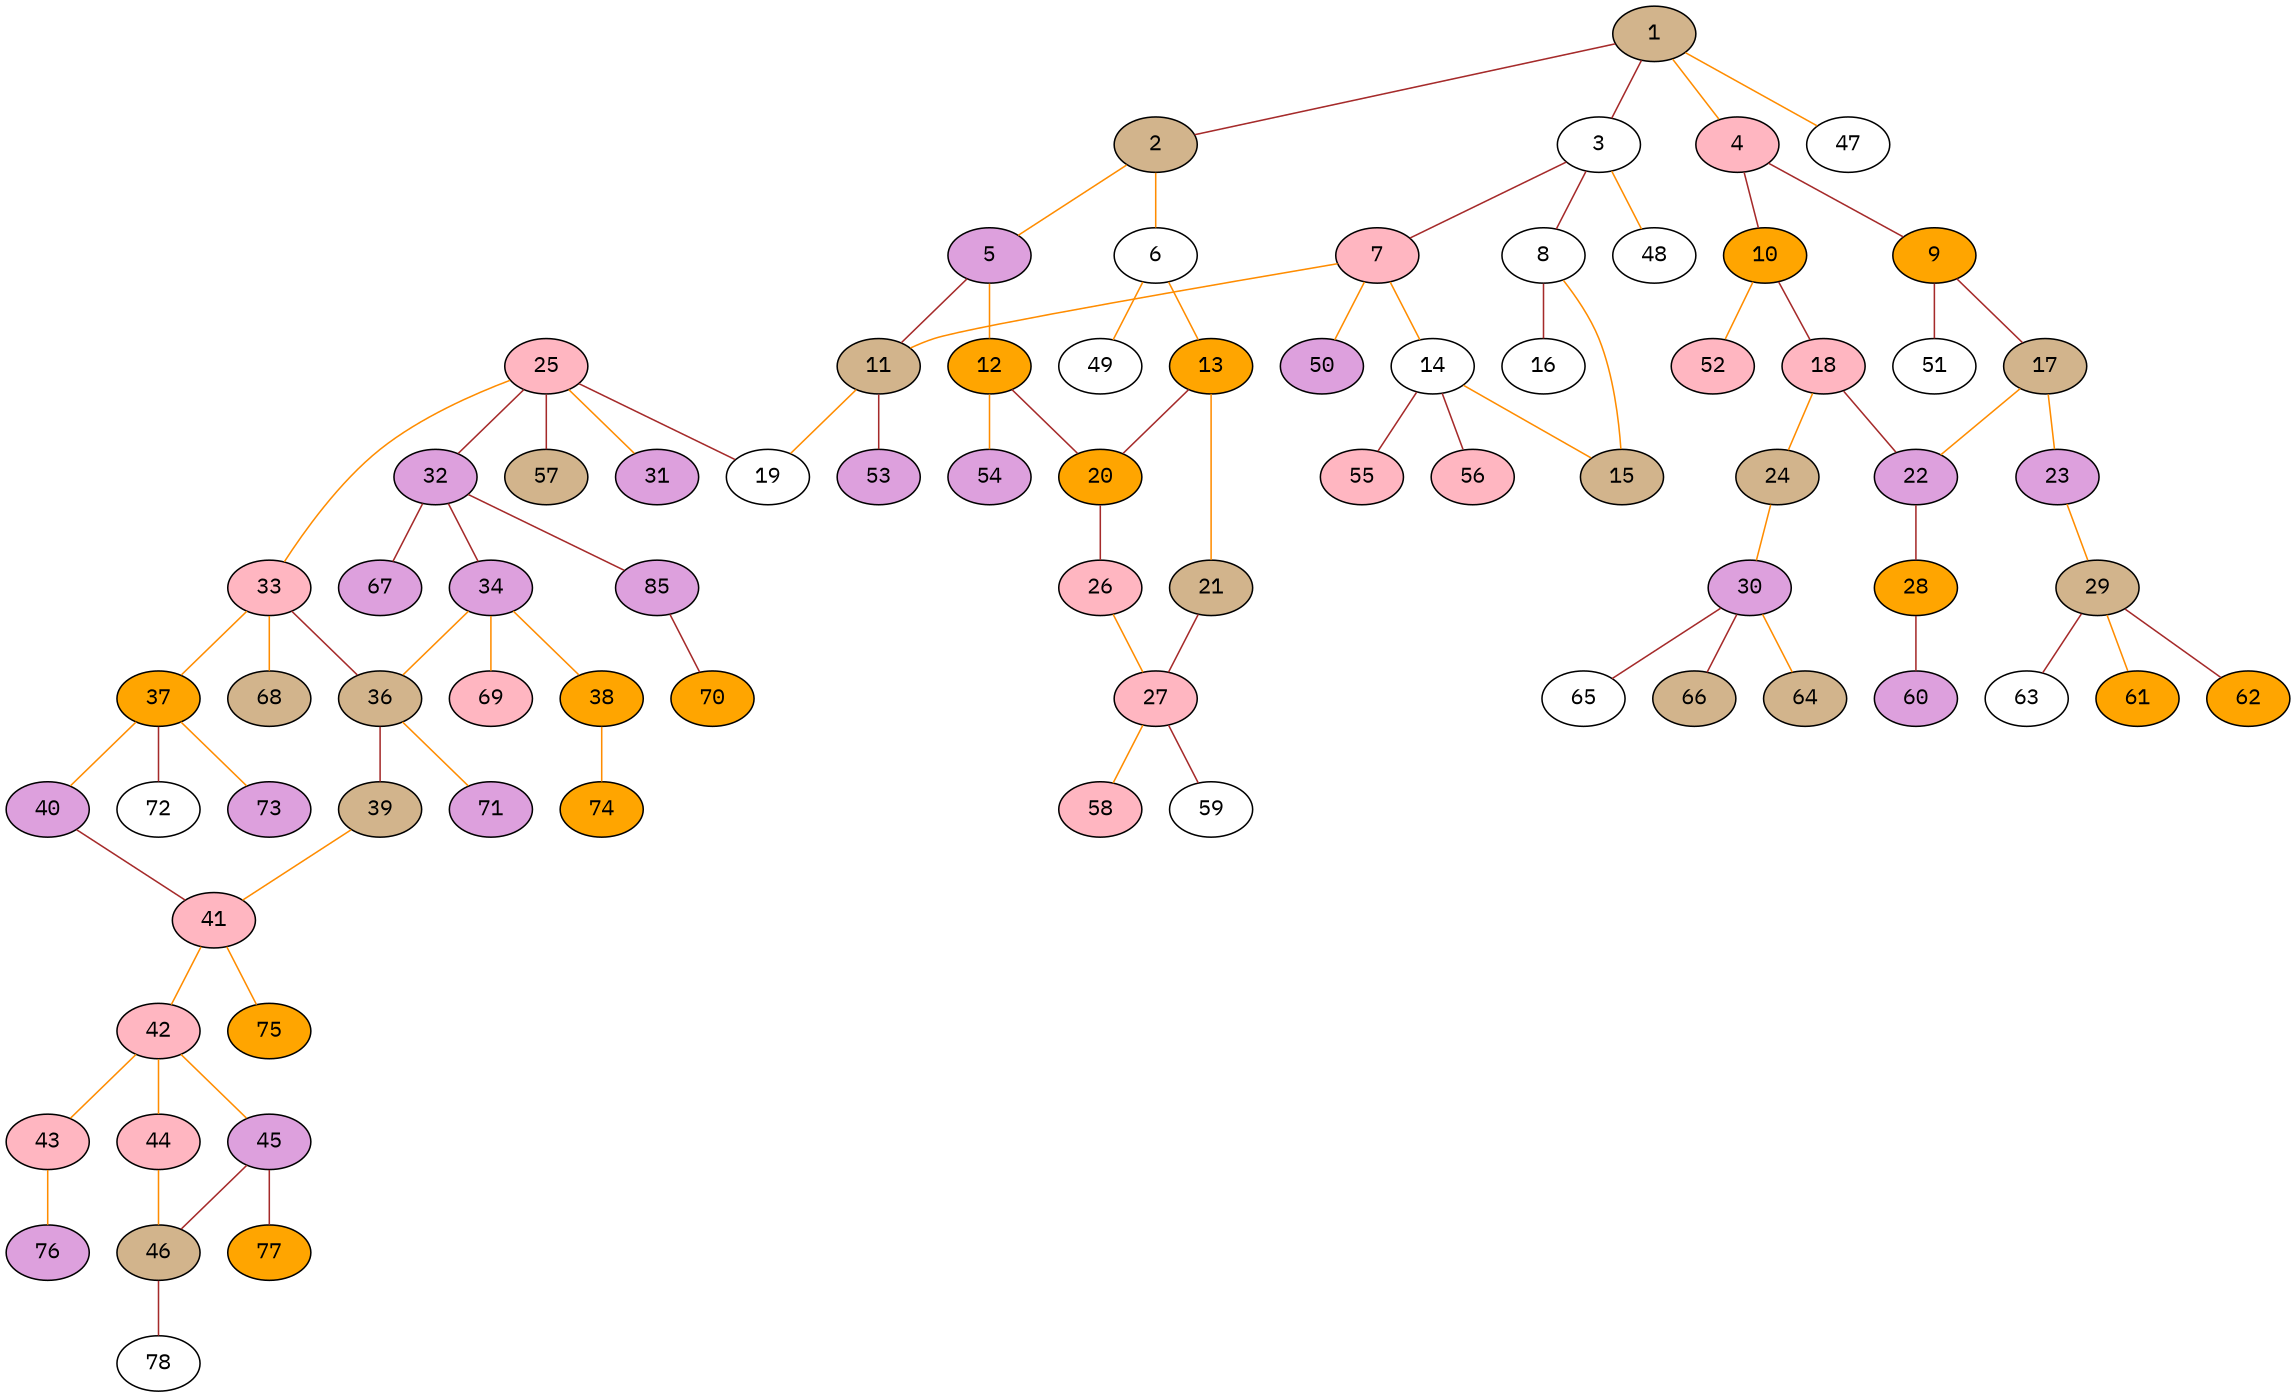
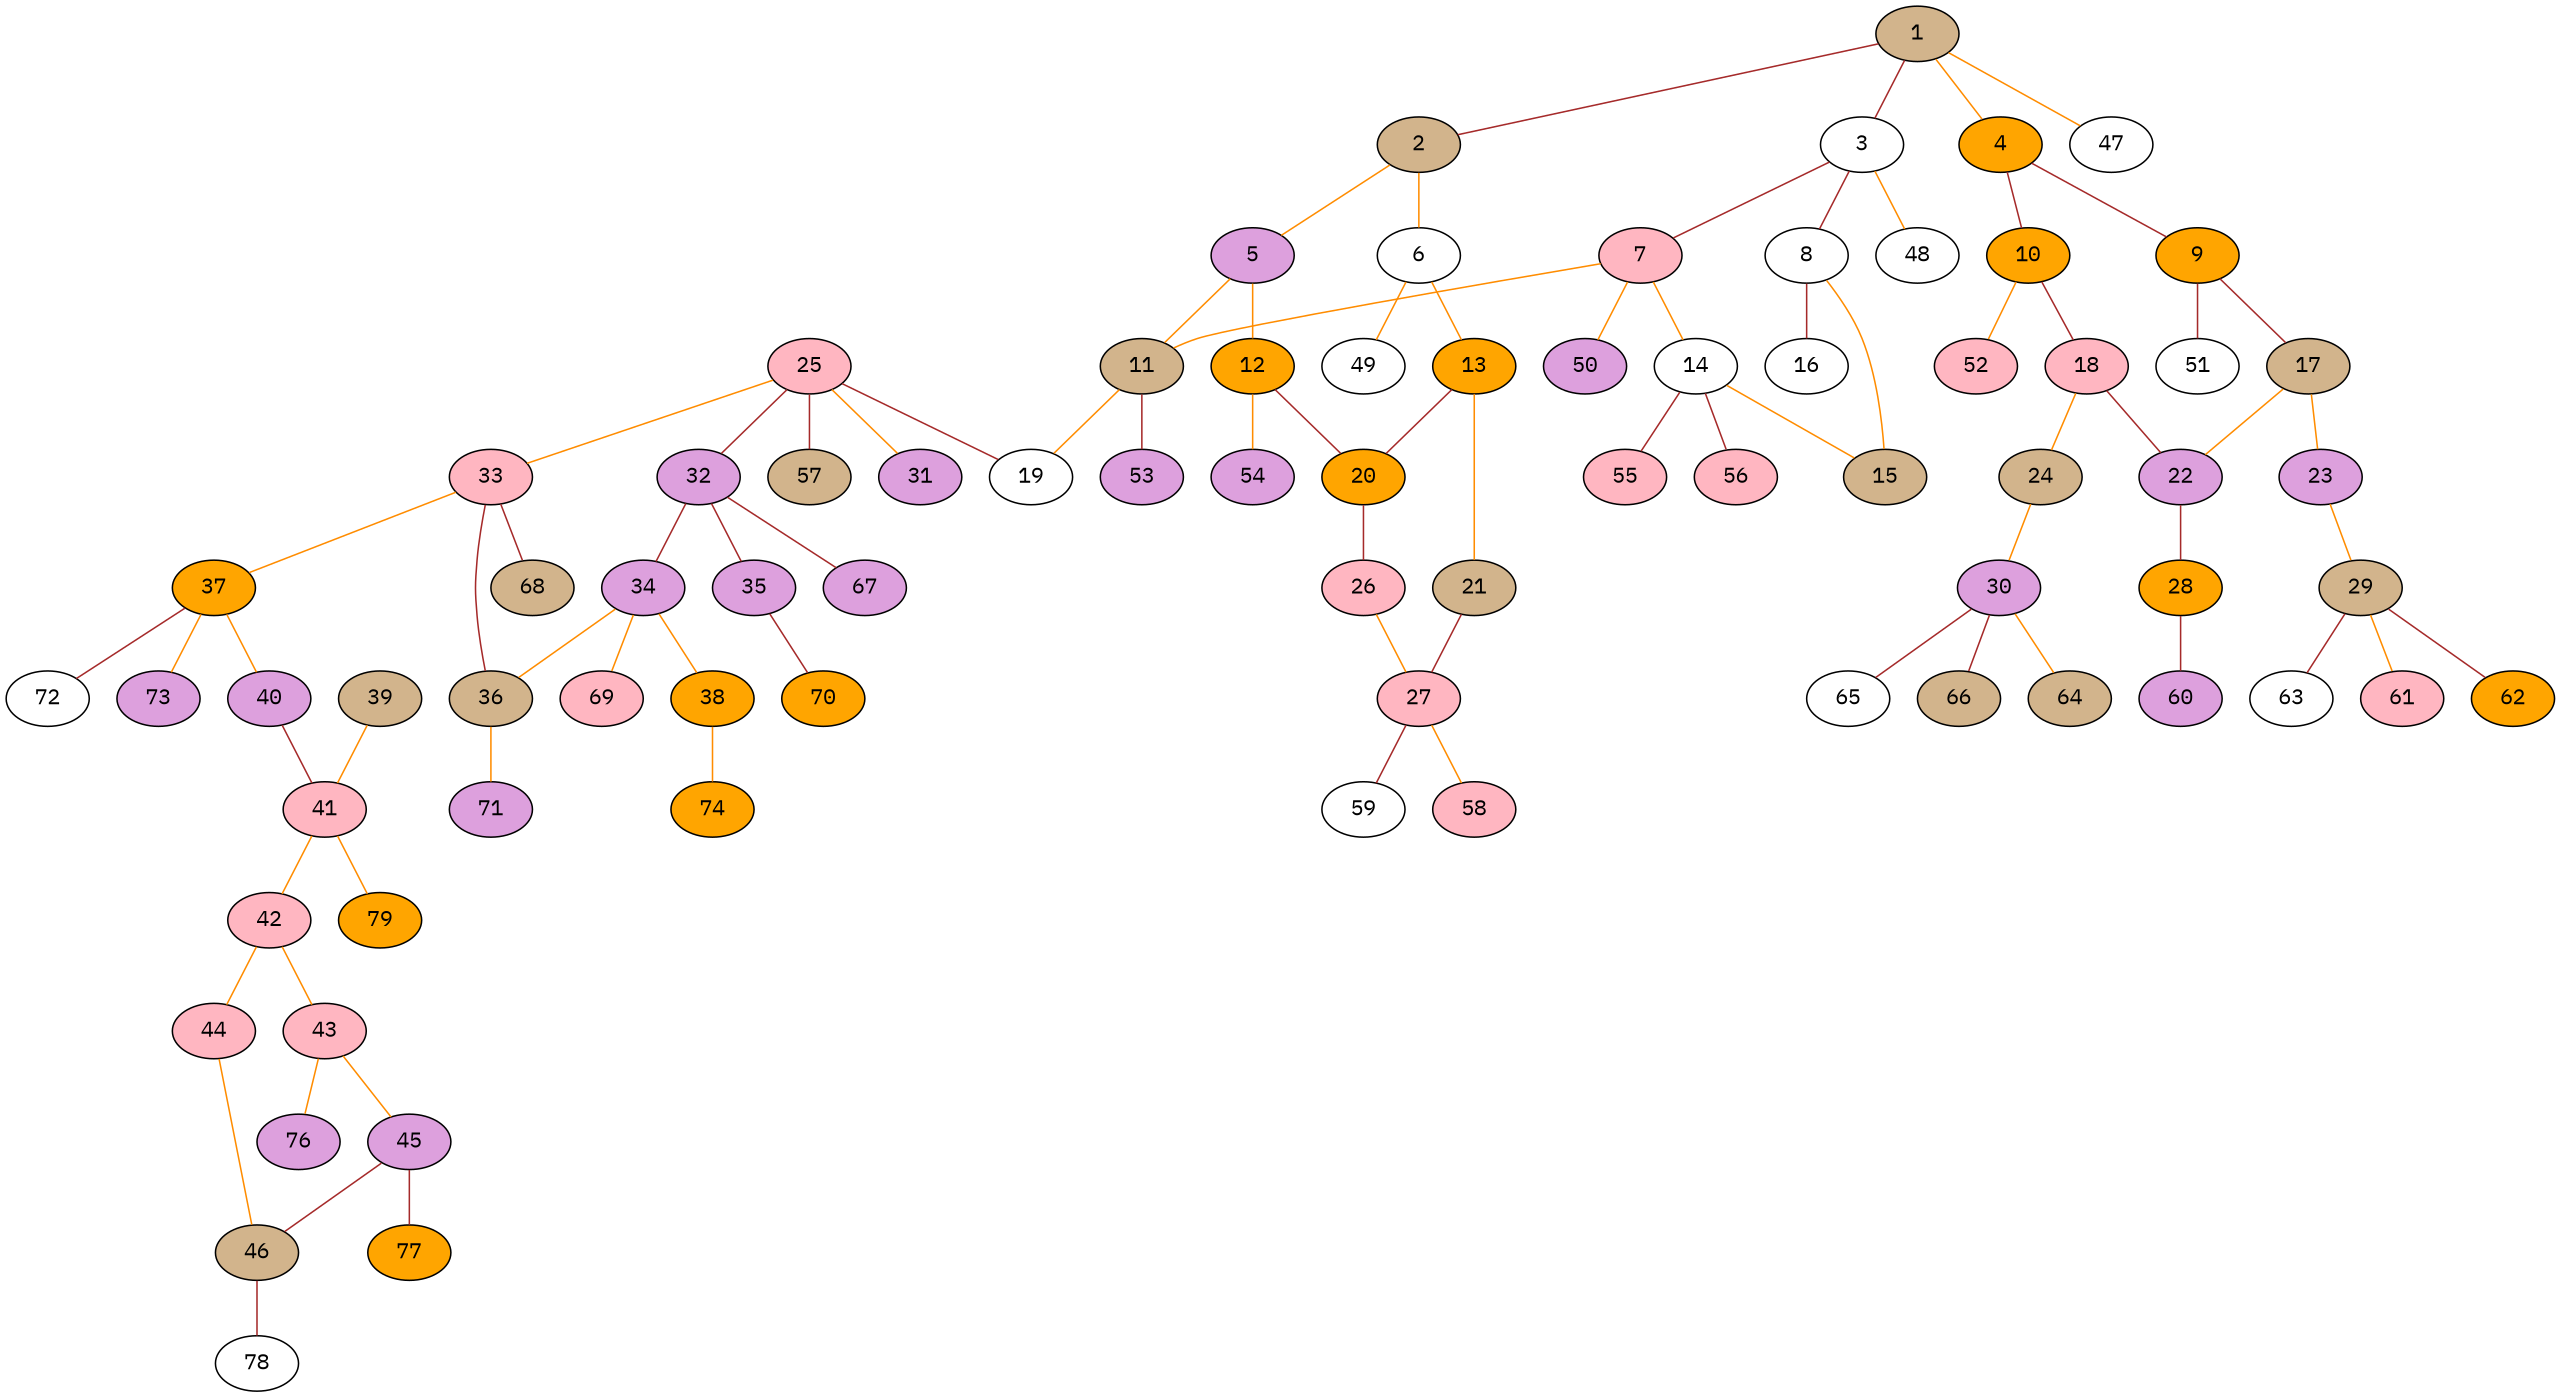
node "4": fillcolor lightpink -> orange
edge "5" -- "11": color brown -> darkorange
node "85": label "85" -> "35"
edge "33" -- "68": color darkorange -> brown
node "61": fillcolor orange -> lightpink
edge "36" -- "39": removed
node "75": label "75" -> "79"
edge "42" -- "45": now "43" -- "45"
